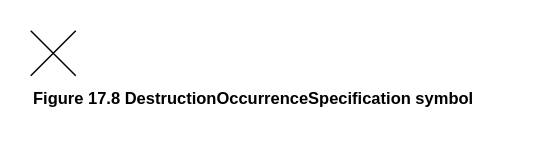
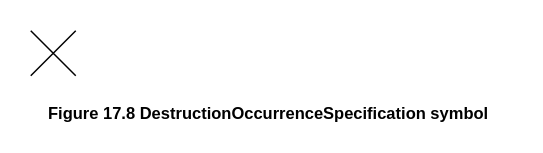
node "Figure 17.8 DestructionOccurrenceSpecification symbol": moved (271, 98) -> (286, 113)
